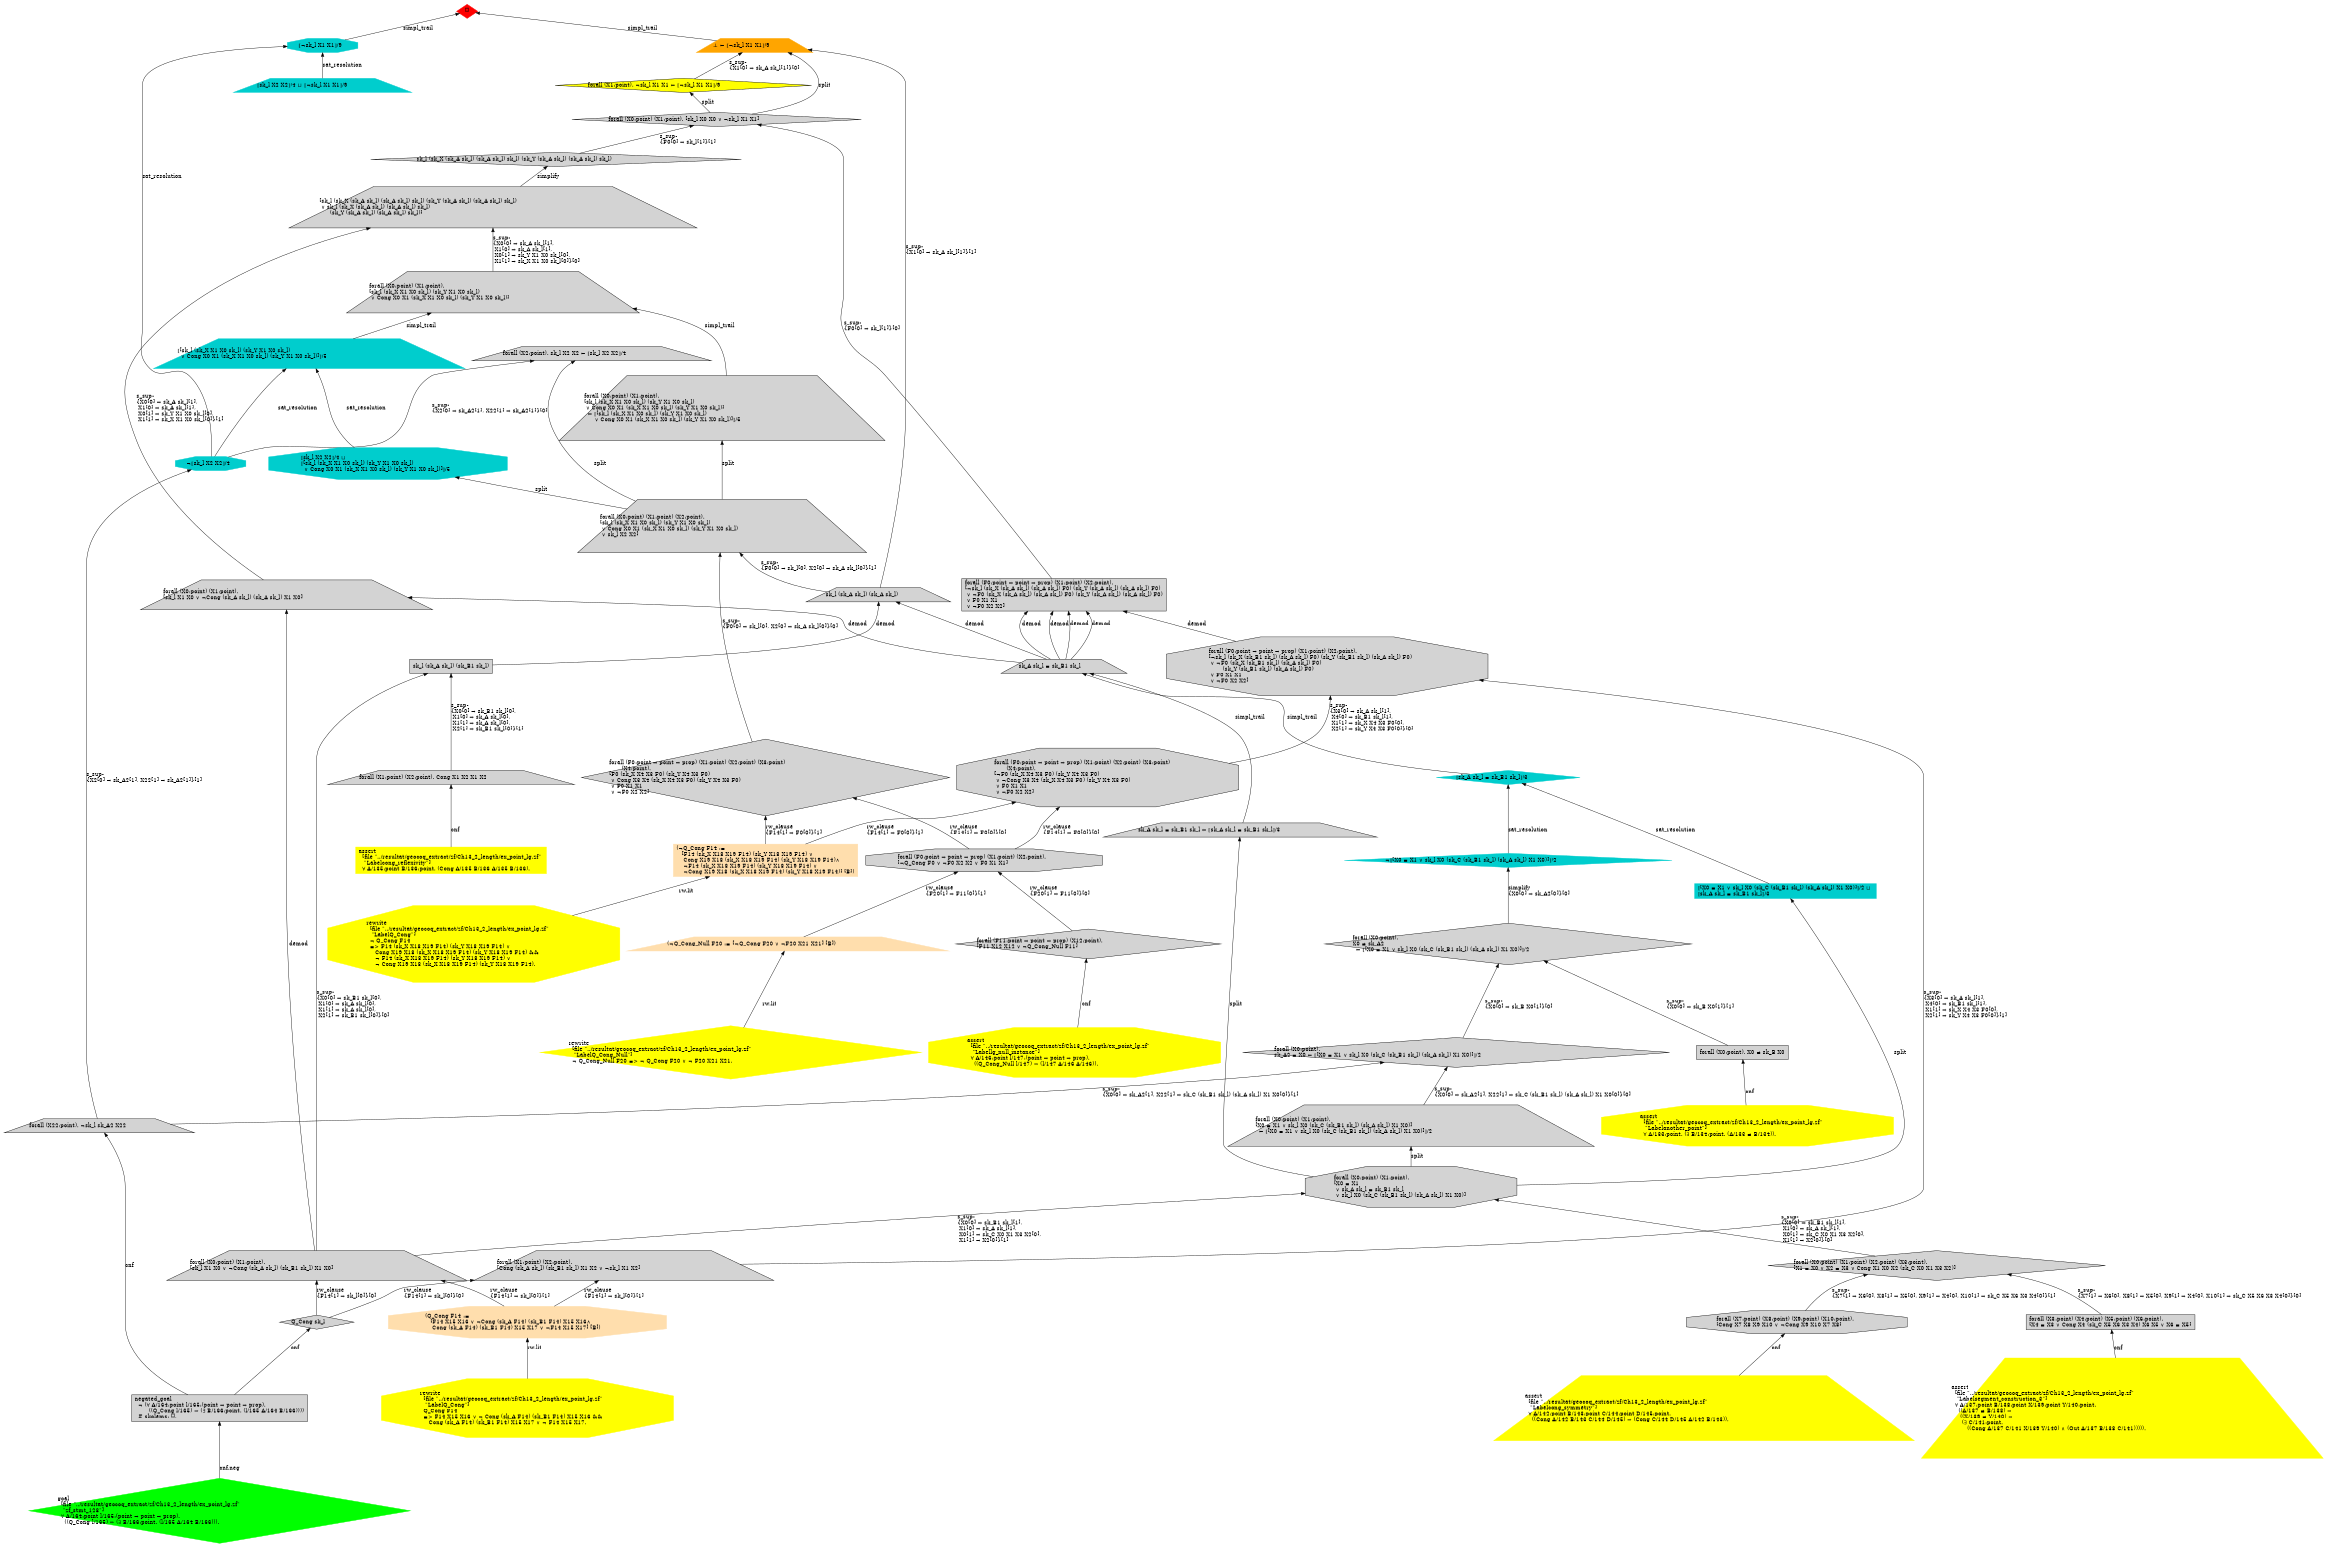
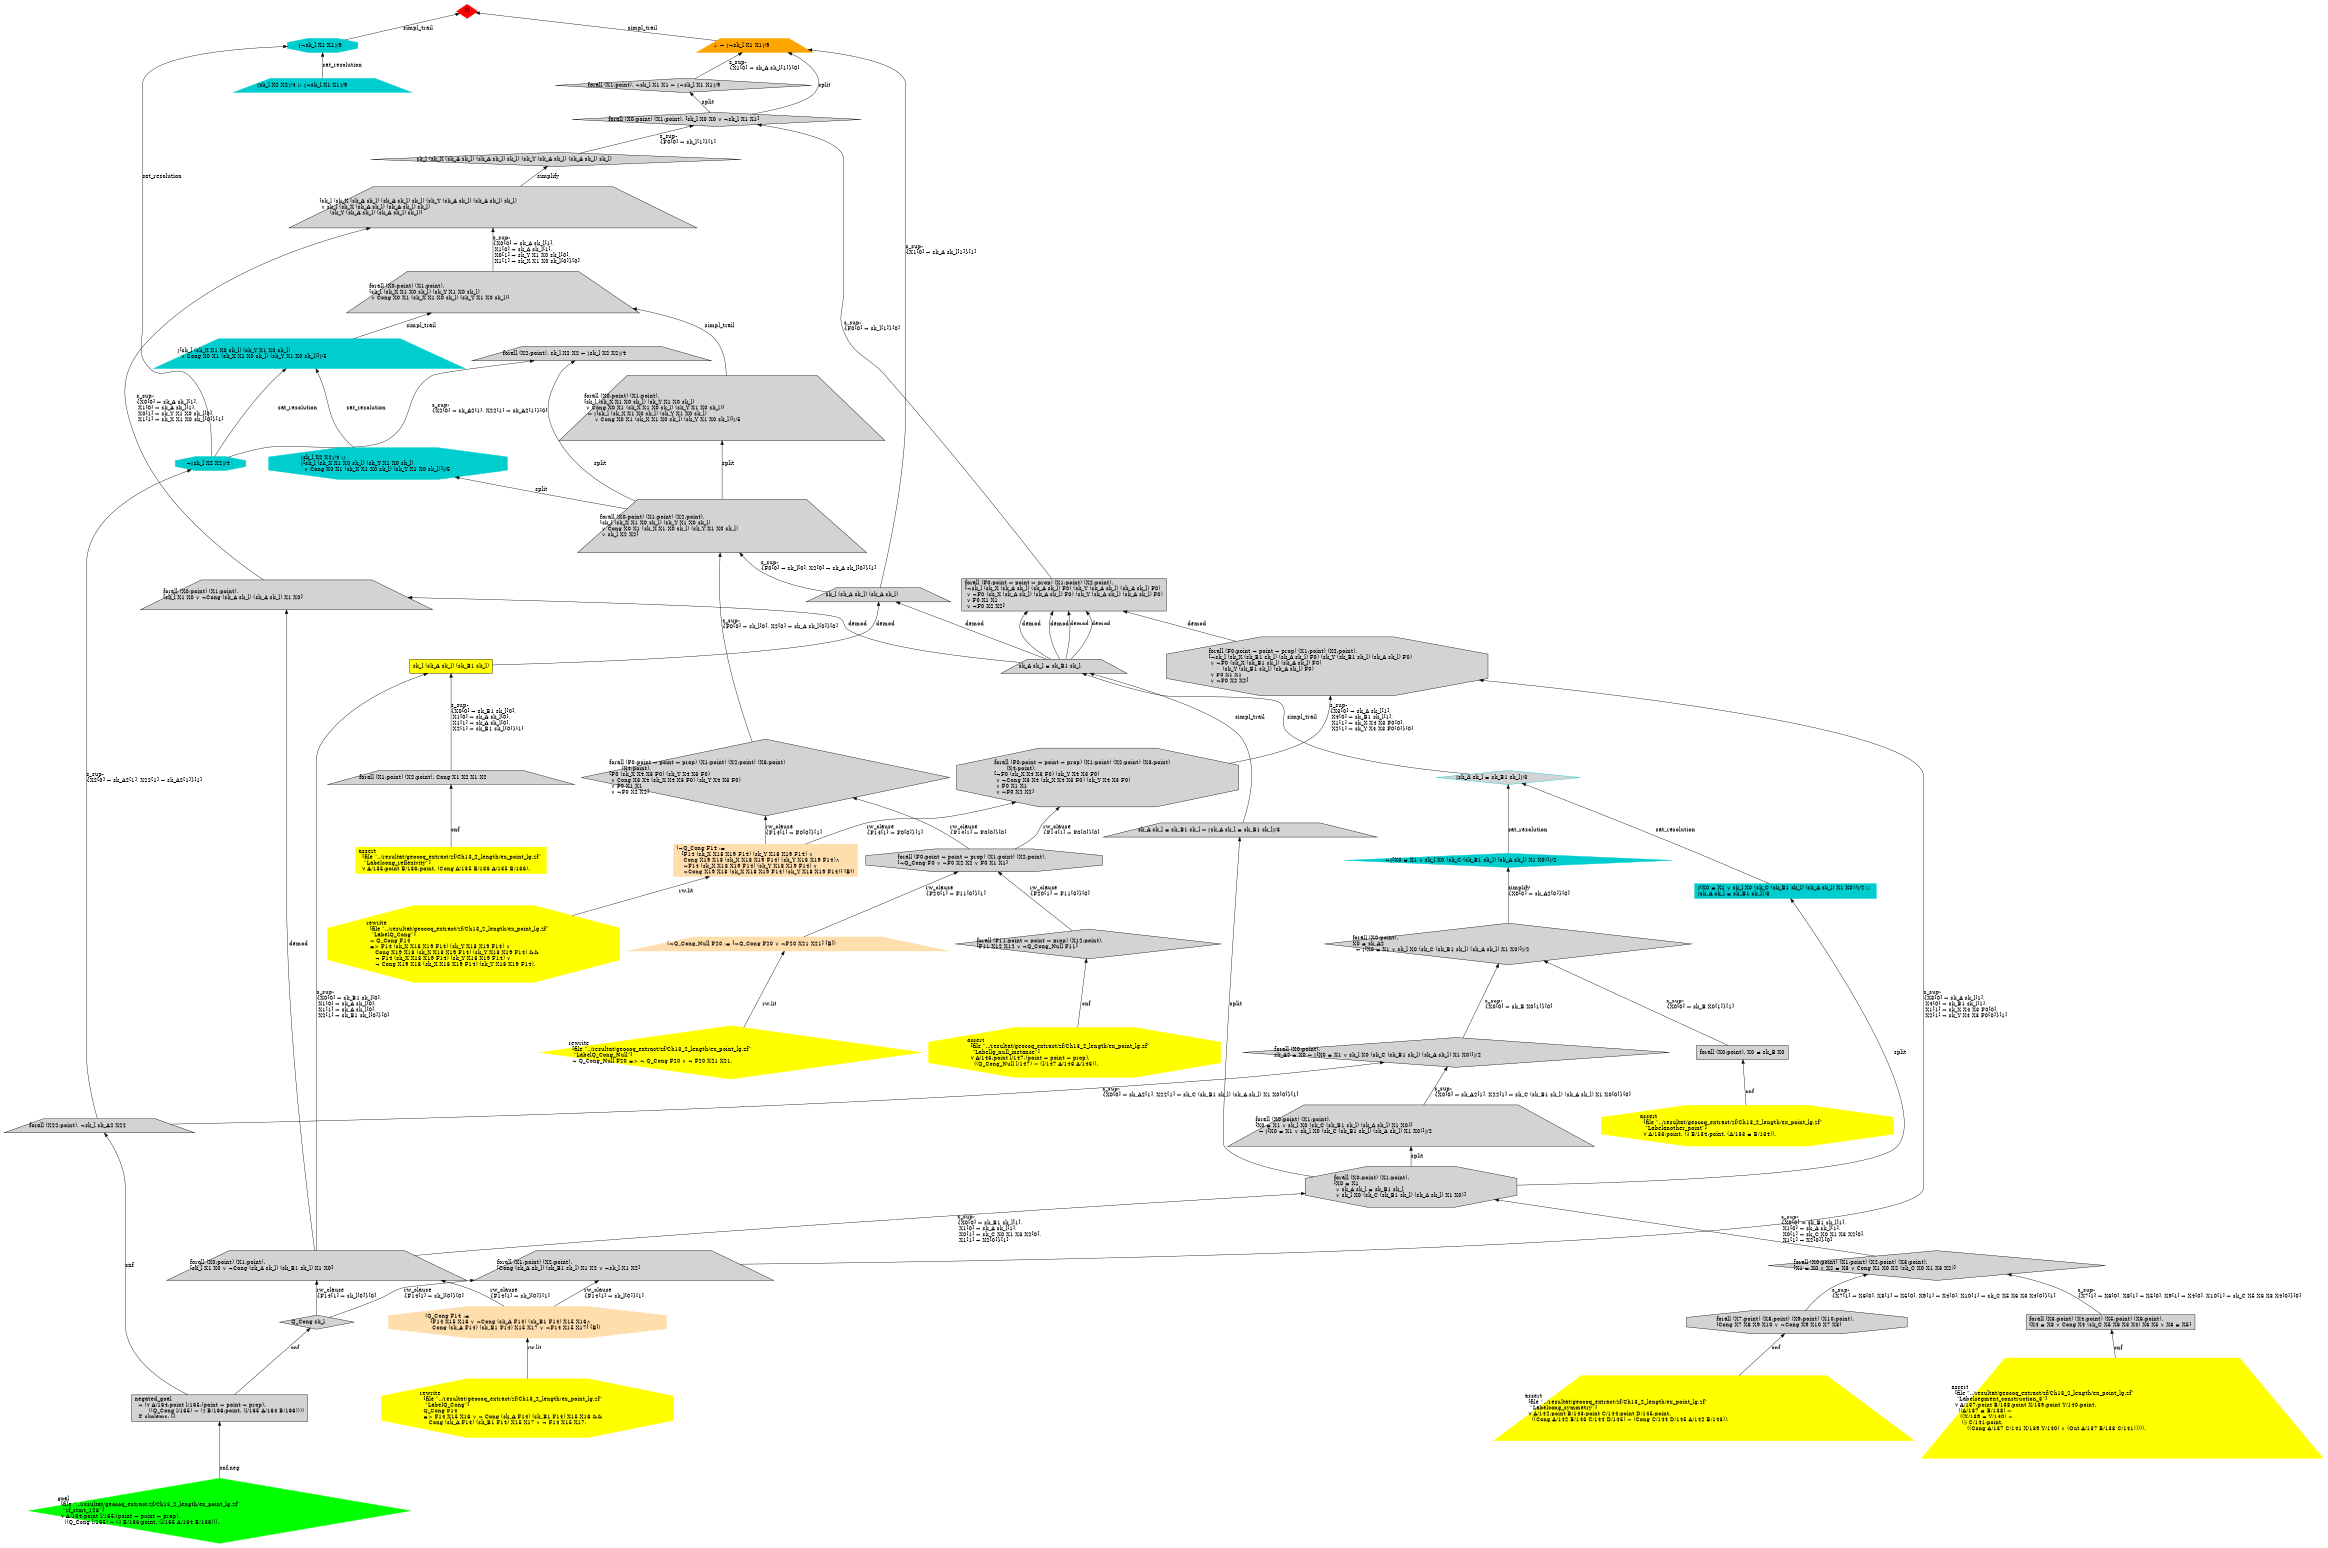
node "forall (X1:point). ¬sk_l X1 X1 ← ⟦¬sk_l X1 X1⟧/9": fillcolor yellow -> lightgrey
node "sk_l (sk_A sk_l) (sk_B1 sk_l)": fillcolor lightgrey -> yellow
node "⟦sk_A sk_l = sk_B1 sk_l⟧/3": fillcolor cyan3 -> lightgrey
